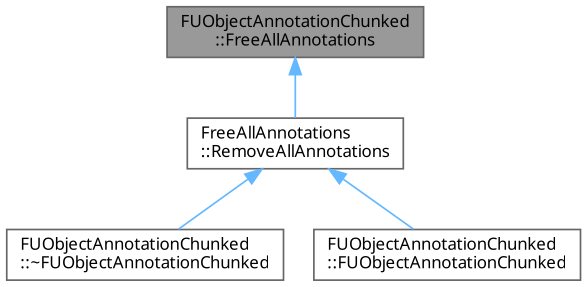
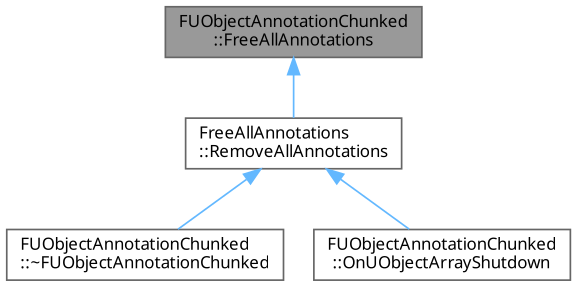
node "FUObjectAnnotationChunked ::FUObjectAnnotationChunked": label "FUObjectAnnotationChunked ::FUObjectAnnotationChunked" -> "FUObjectAnnotationChunked ::OnUObjectArrayShutdown"
